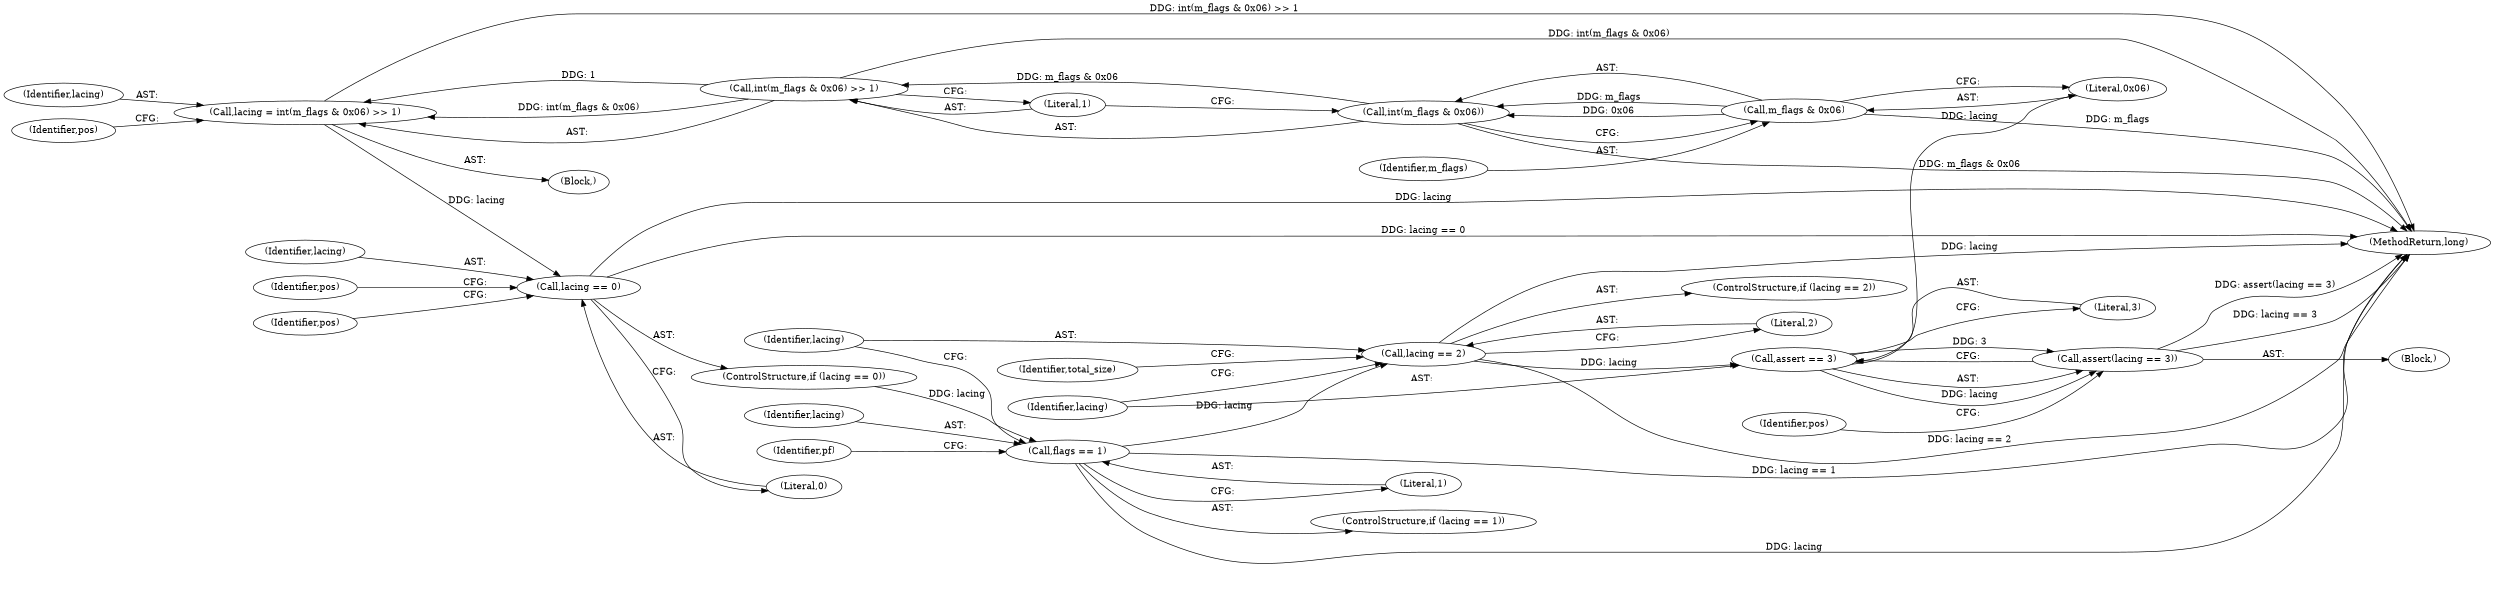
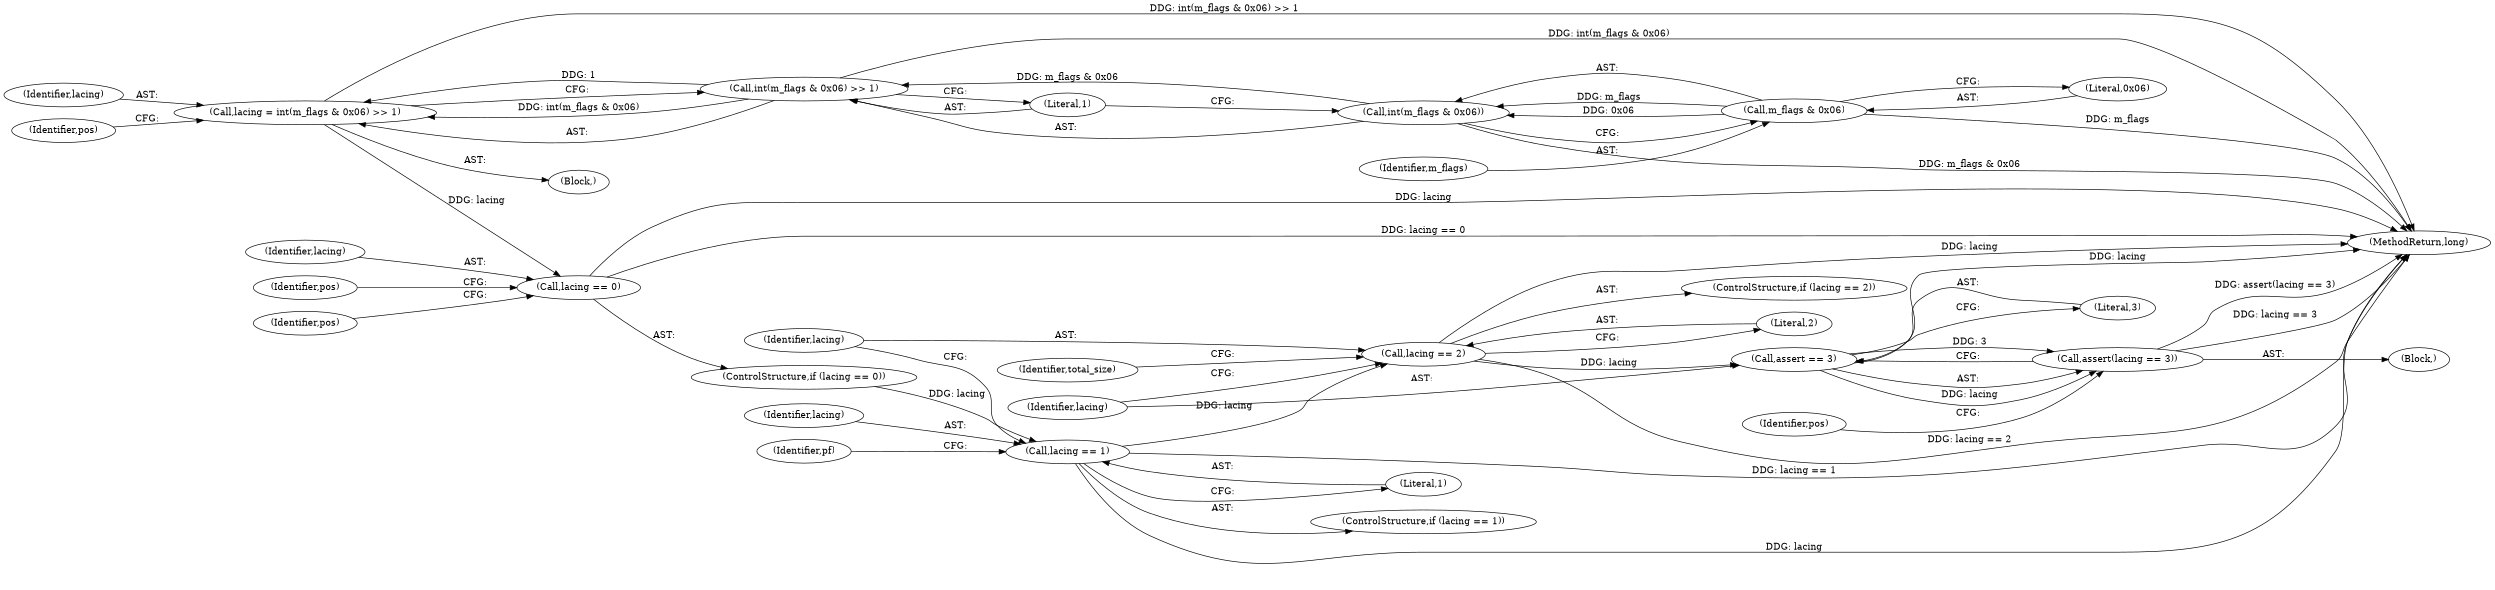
edge "(Call,lacing = int(m_flags & 0x06) >> 1)" -> "(Call,int(m_flags & 0x06) >> 1)": added, label "CFG:"
edge "(Call,assert == 3)" -> "(Literal,0x06)": now "(Call,assert == 3)" -> "(MethodReturn,long)"
node "(Call,flags == 1)": label "(Call,flags == 1)" -> "(Call,lacing == 1)"
node "(Literal,0)": removed
